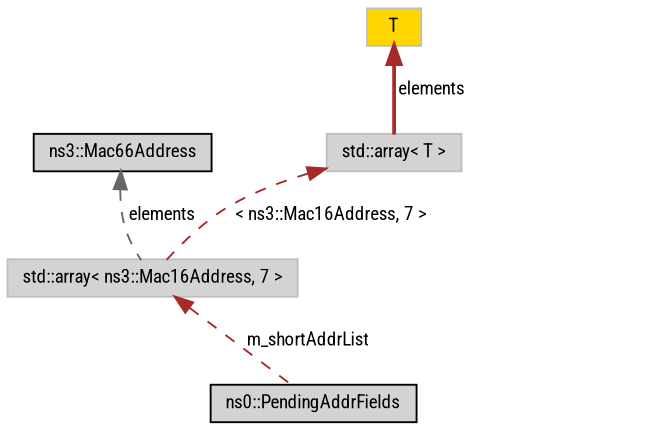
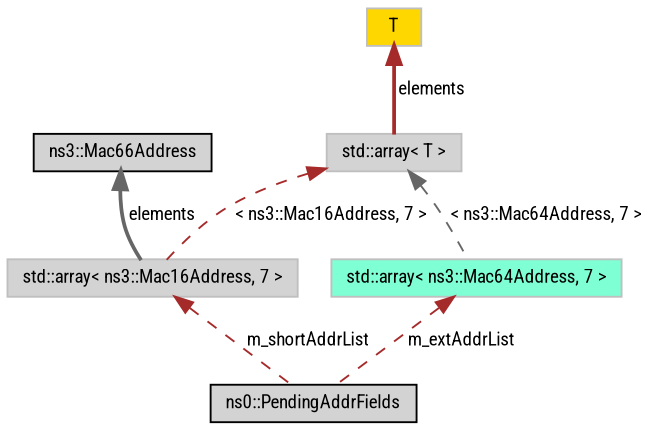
edge "std::array< ns3::Mac16Address, 7 >" -> "ns3::Mac66Address": style dashed -> bold
node "std::array< ns3::Mac64Address, 7 >": added
